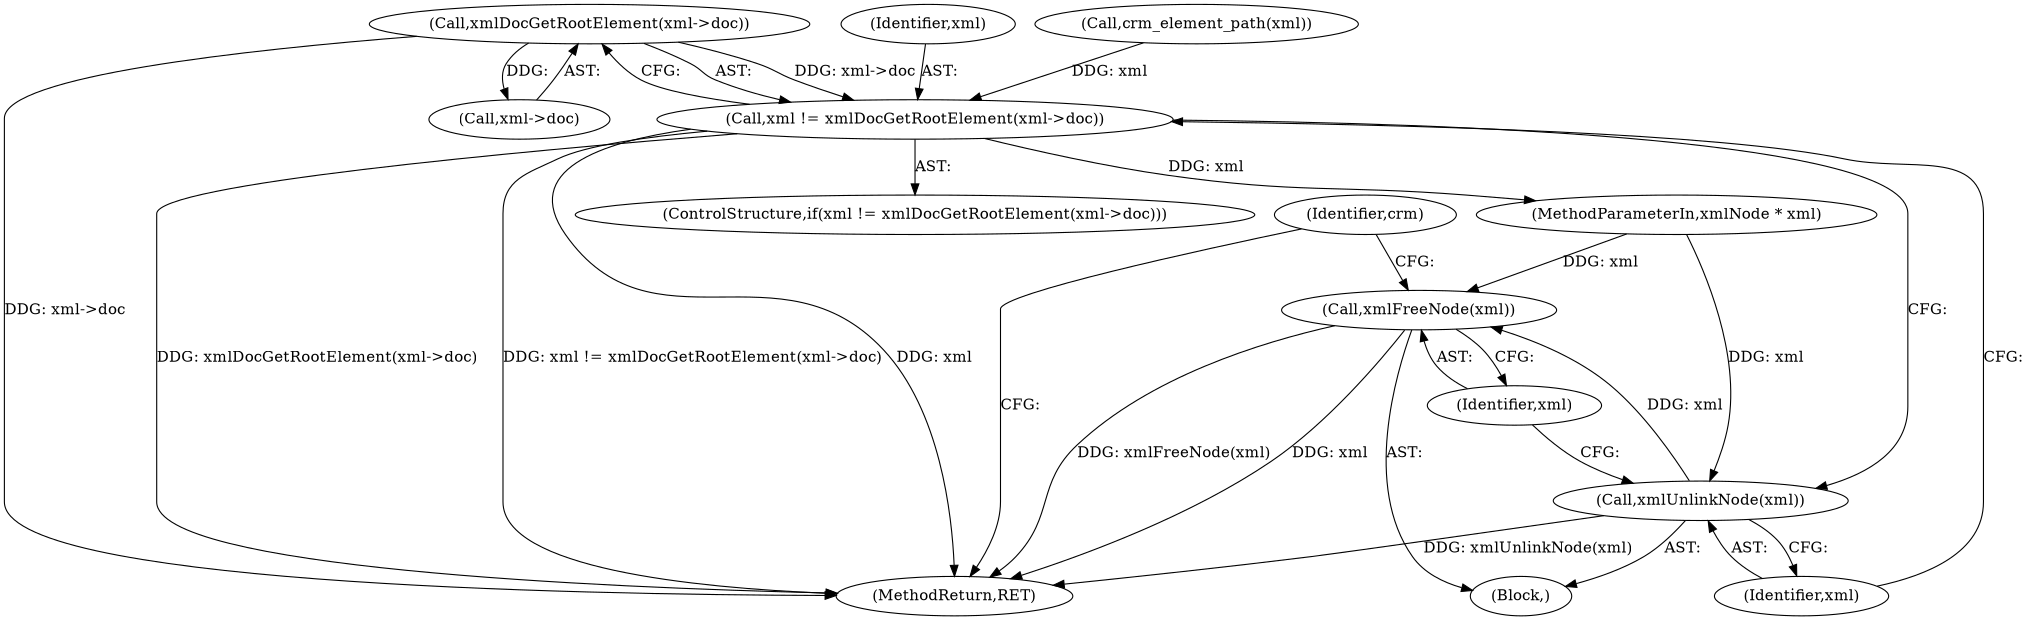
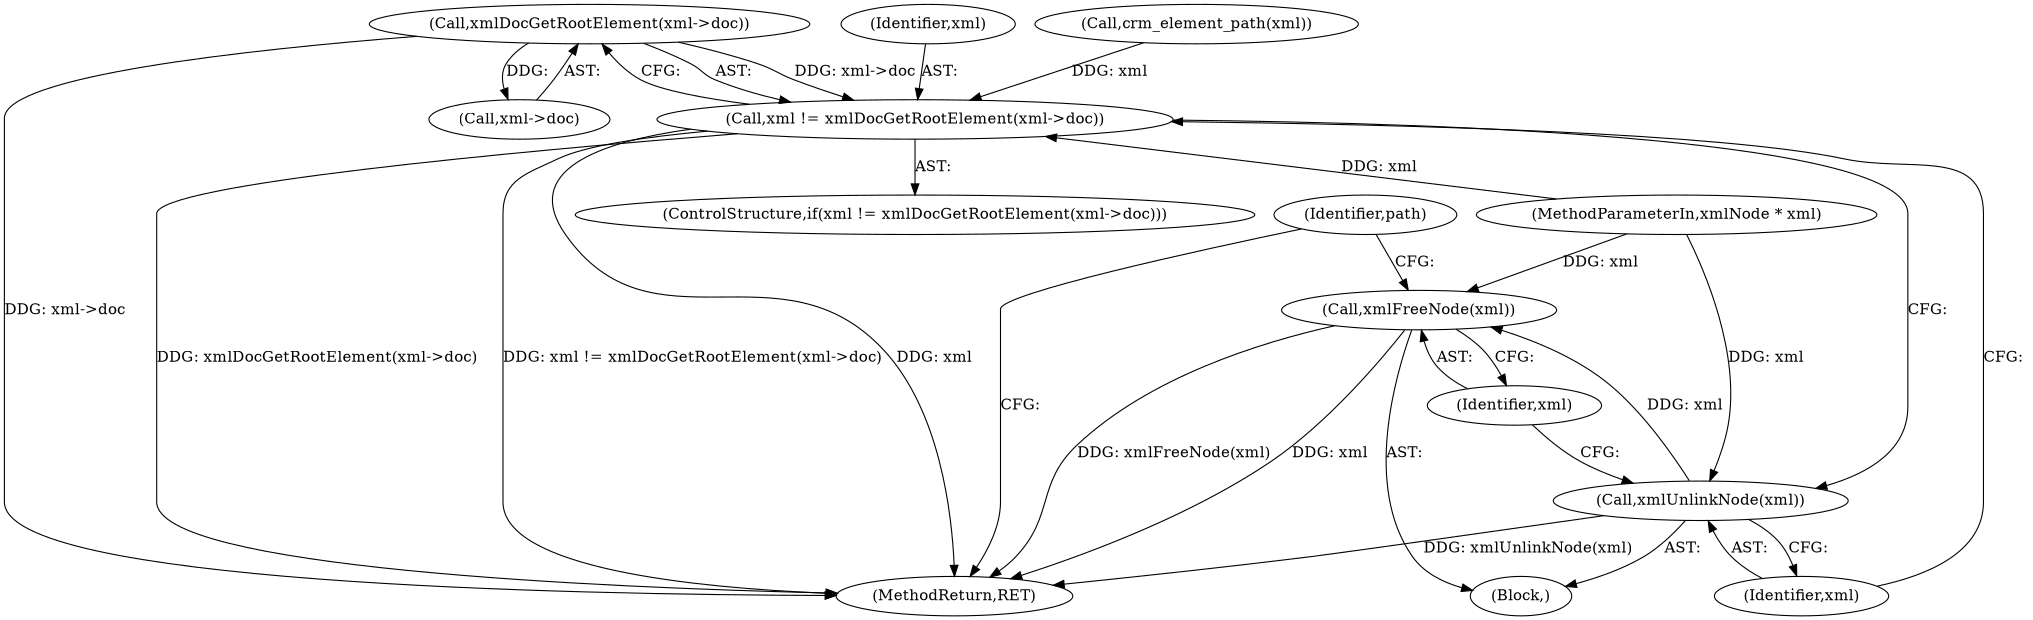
edge "(Call,xml != xmlDocGetRootElement(xml->doc))" -> "(MethodParameterIn,xmlNode * xml)": reversed
node "(Identifier,crm)": label "(Identifier,crm)" -> "(Identifier,path)"
